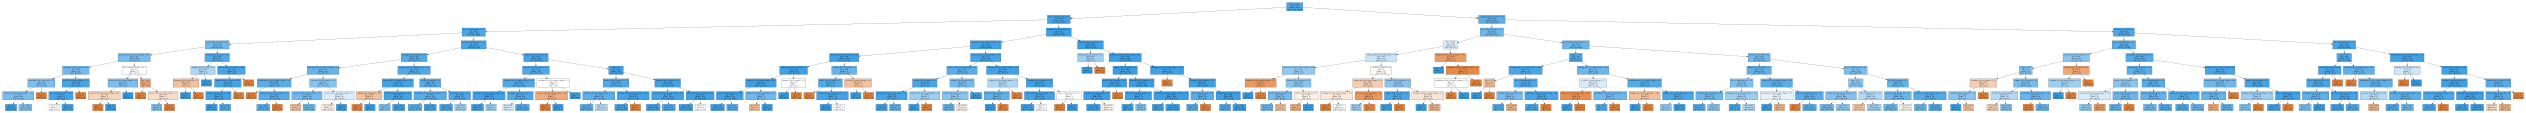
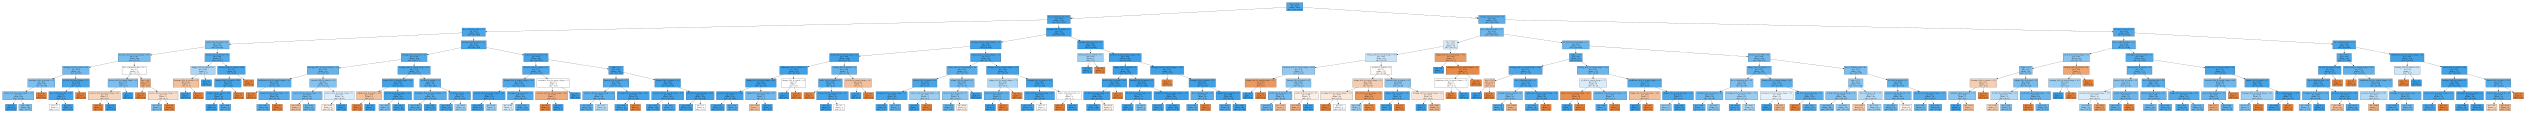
node "gini = 0.087 samples = 836 value = [38, 798]": fillcolor #399de5f3 -> #e581397f
